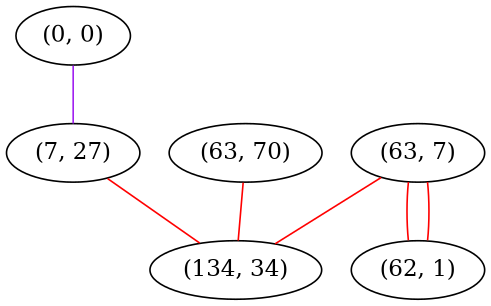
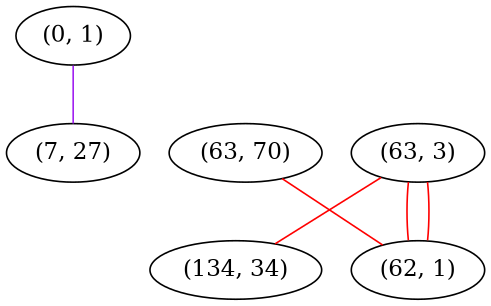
node "(0, 0)": label "(0, 0)" -> "(0, 1)"
node "(63, 7)": label "(63, 7)" -> "(63, 3)"
edge "(7, 27)" -- "(134, 34)": removed
edge "(63, 70)" -- "(134, 34)": now "(63, 70)" -- "(62, 1)"
